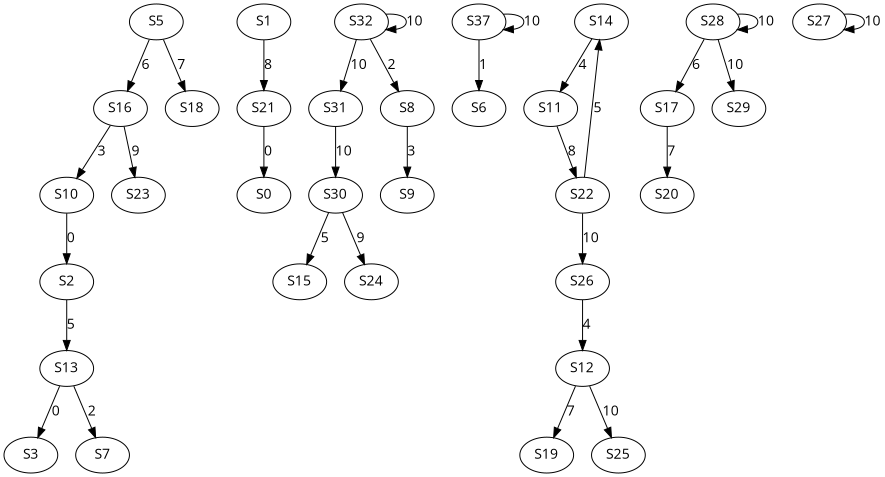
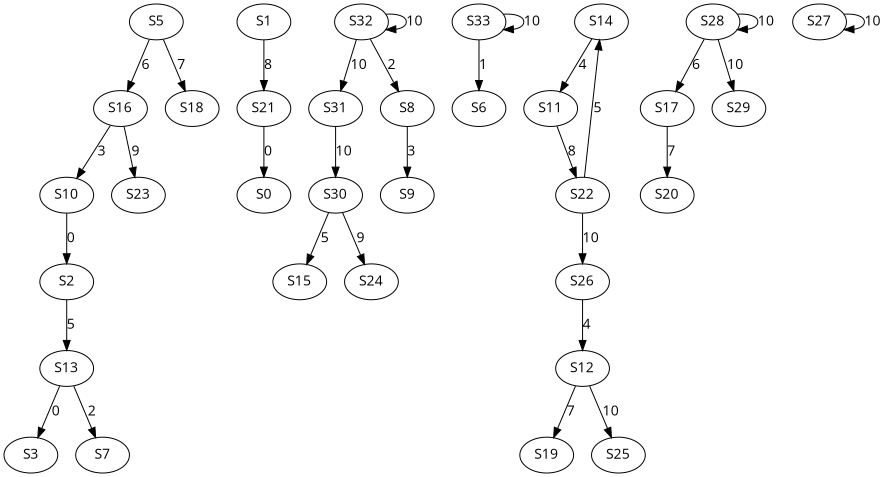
node "S37": label "S37" -> "S33"
